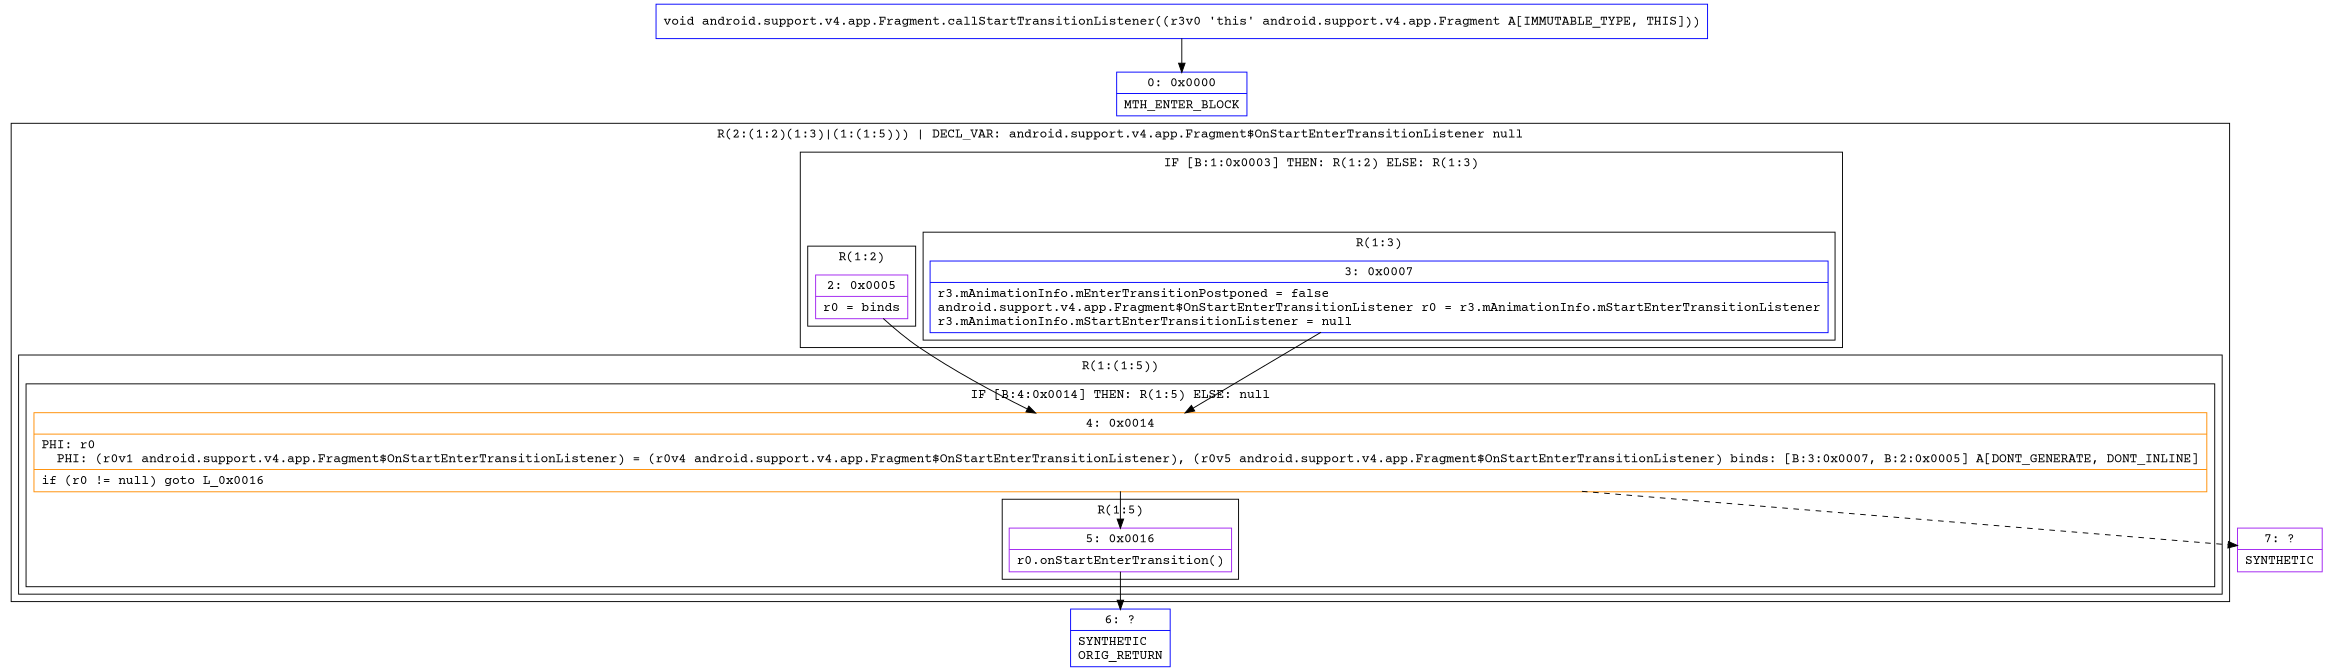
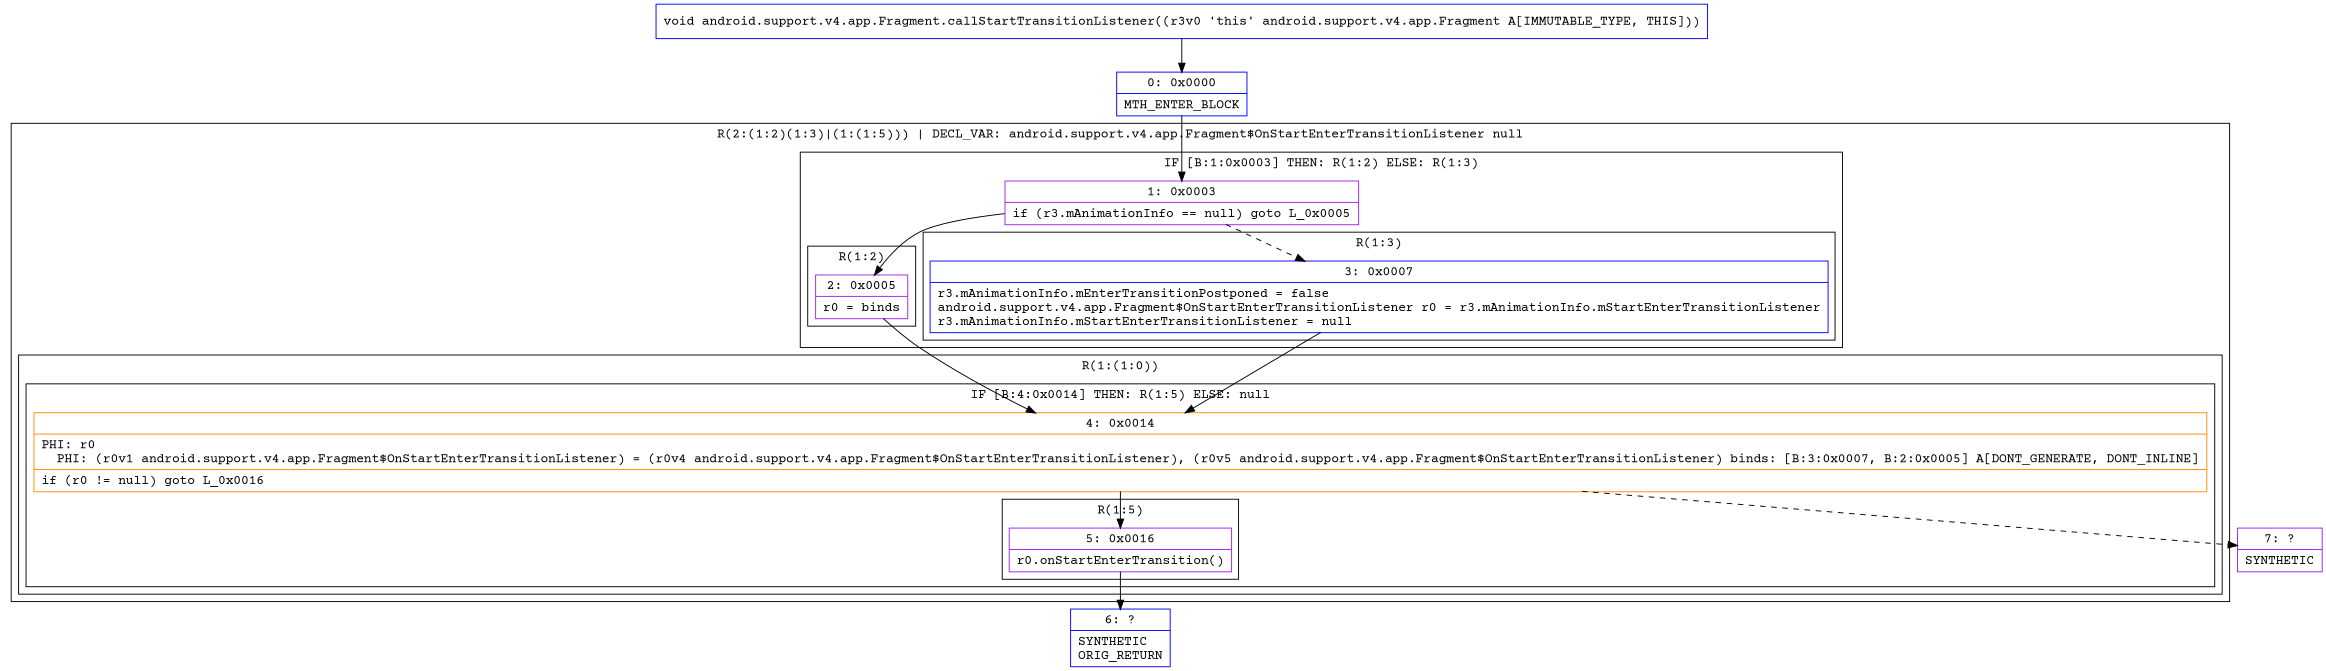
node "1: 0x0003": added
cluster "R(1:(1:5))": label "R(1:(1:5))" -> "R(1:(1:0))"
